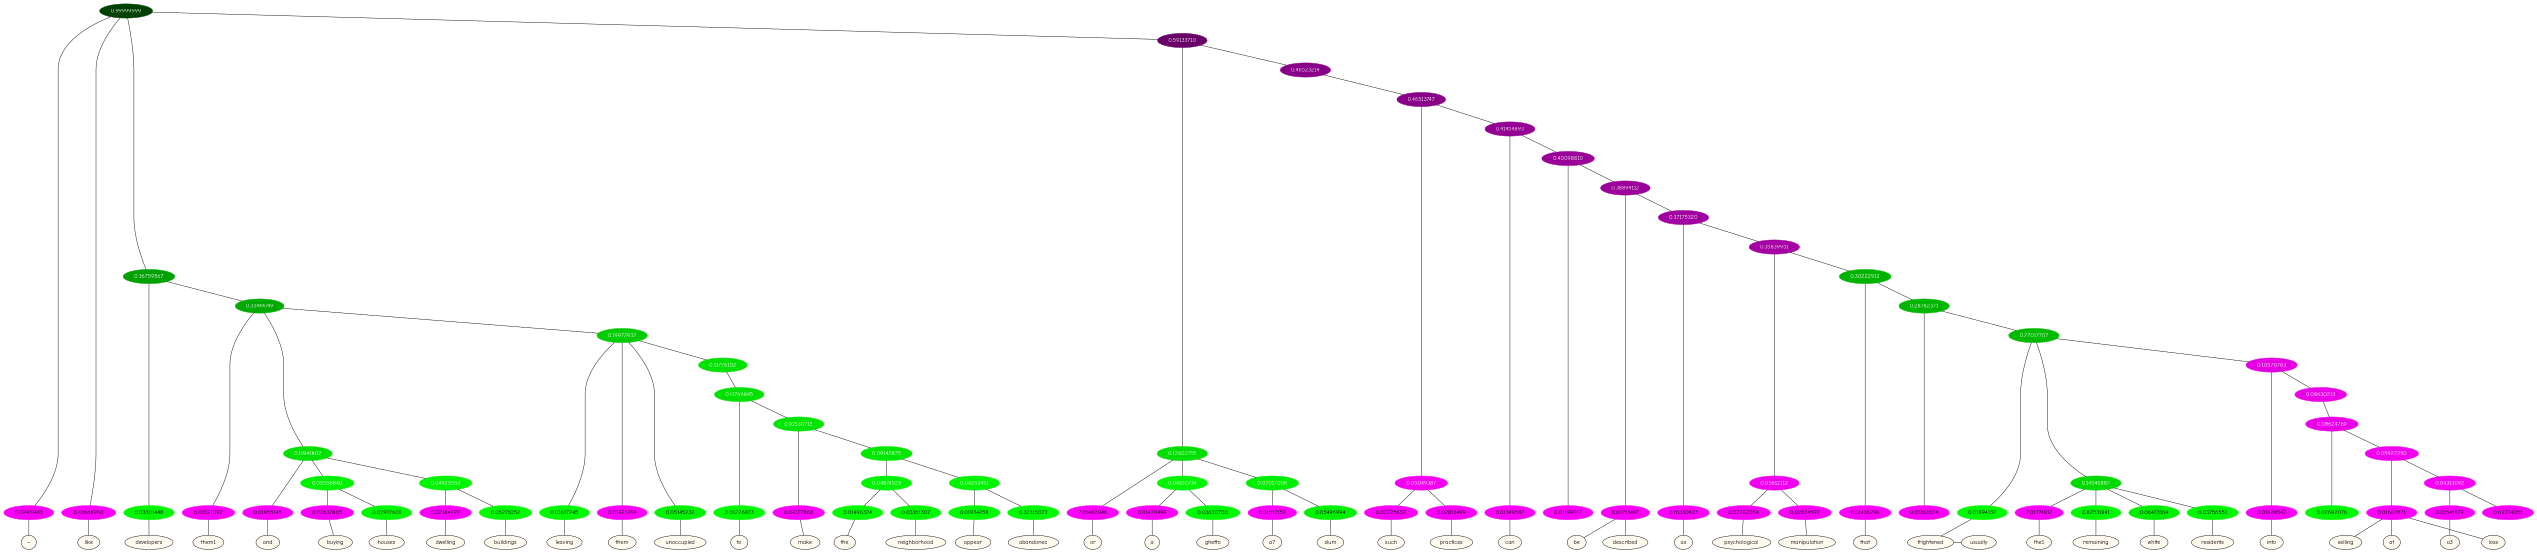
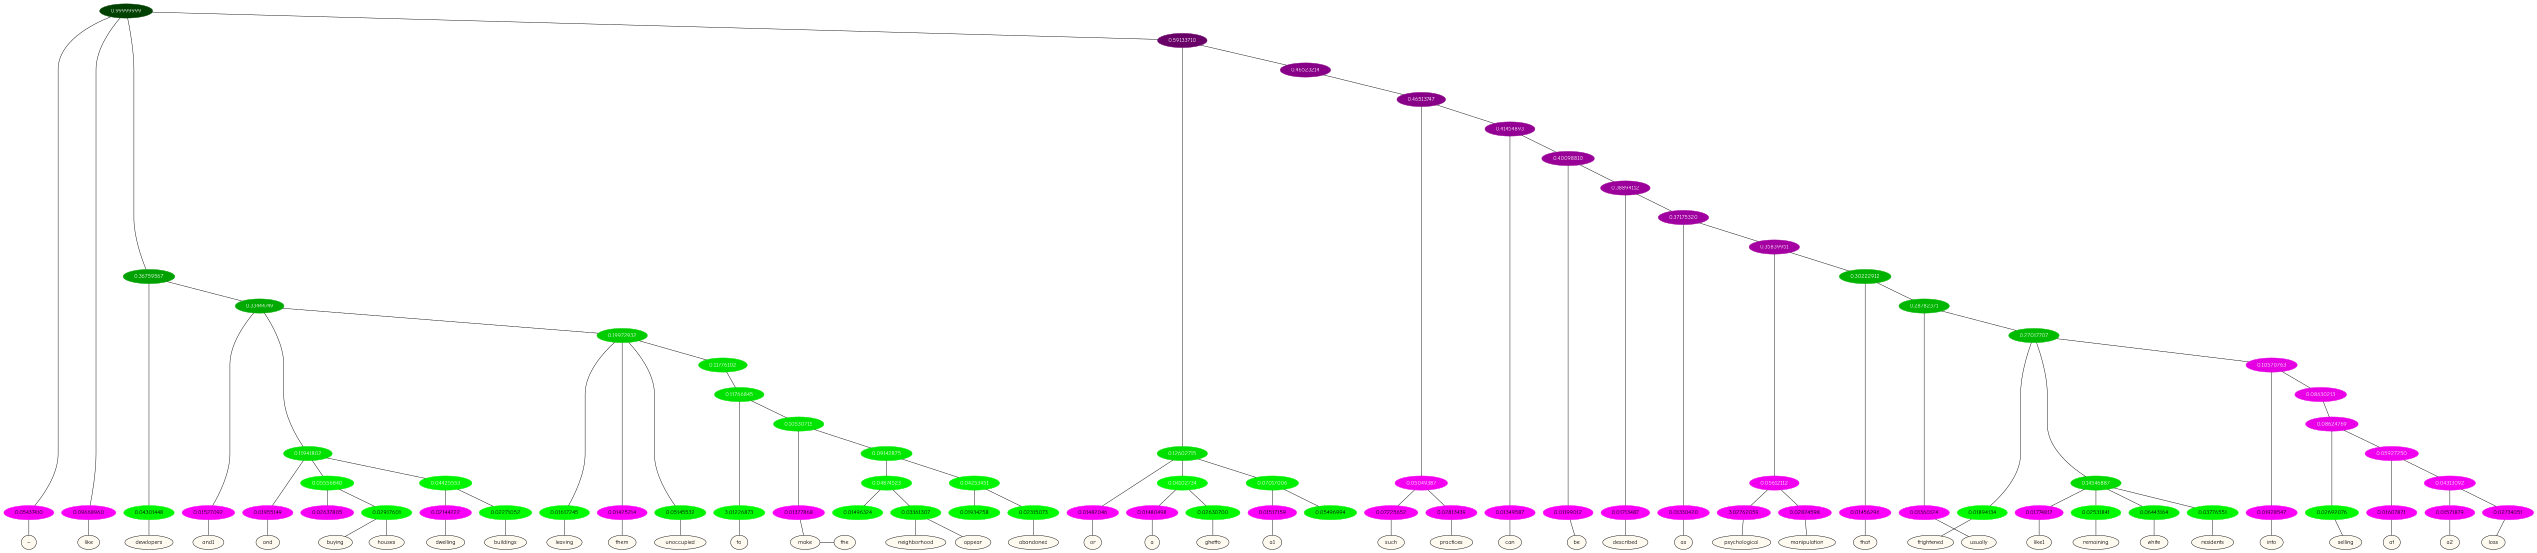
node "0.02437410": label "0.02437410" -> "0.05437410"
node "0.01668960": label "0.01668960" -> "0.09668960"
node "0.03301448": label "0.03301448" -> "0.04301448"
node "0.01521092": label "0.01521092" -> "0.01527092"
node "0.01955145": label "0.01955145" -> "0.01955149"
node "0.02184222": label "0.02184222" -> "0.02144222"
node "0.05271052": label "0.05271052" -> "0.02271052"
node "0.05145232": label "0.05145232" -> "0.05145532"
node "0.01226873": label "0.01226873" -> "3.01226873"
node "0.04377868": label "0.04377868" -> "0.01377868"
node "0.32315073": label "0.32315073" -> "0.02315073"
node "7.01482046": label "7.01482046" -> "0.01482046"
node "0.01470498": label "0.01470498" -> "0.01480498"
node "0.03630700": label "0.03630700" -> "0.02630700"
node "0.02225652": label "0.02225652" -> "0.07225652"
node "0.02813499": label "0.02813499" -> "0.02813439"
node "0.01330423": label "0.01330423" -> "0.01330420"
node "0.02762059": label "0.02762059" -> "3.02762059"
node "0.02824592": label "0.02824592" -> "0.02824598"
node "0.01436296": label "0.01436296" -> "0.01456296"
node "0.01894132": label "0.01894132" -> "0.01894134"
node "7.01774817": label "7.01774817" -> "0.01774817"
node "0.82531841": label "0.82531841" -> "0.02531841"
node "0.06473164": label "0.06473164" -> "0.06443164"
node "0.03756551": label "0.03756551" -> "0.03776551"
node "0.01541879": label "0.01541879" -> "0.01571879"
edge "0.02637805" -- "buying": now "0.02917601" -- "buying"
edge "0.01496324" -- "the": now "make" -- "the"
edge "0.01934258" -- "appear": now "0.03361307" -- "appear"
edge "0.01713487" -- "be": now "0.01199012" -- "be"
edge "0.01607871" -- "selling": now "0.02692076" -- "selling"
edge "0.01607871" -- "loss": now "0.02734051" -- "loss"
node "them1": label "them1" -> "and1"
node "a7": label "a7" -> "a1"
node "slum": removed
edge "frightened" -- "usually": now "0.01360124" -- "usually"
node "the1": label "the1" -> "like1"
node "a3": label "a3" -> "a2"
